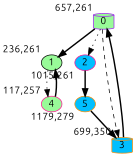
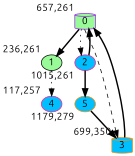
edge "2 1015,261" -> "0 657,261": added
edge "4 117,257" -> "1 236,261": removed
node "4 117,257": fillcolor palegreen -> deepskyblue
